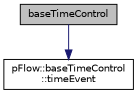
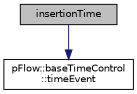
node "baseTimeControl": label "baseTimeControl" -> "insertionTime"
